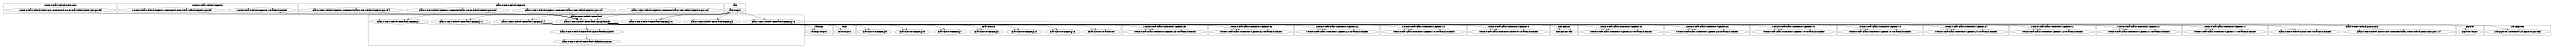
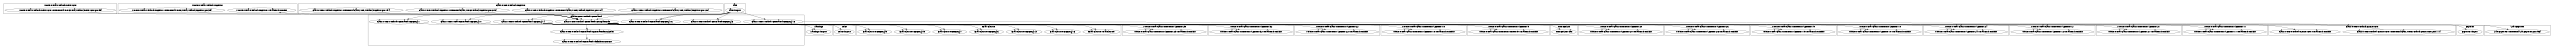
node "Class::MOP::Method::Generated::BEGIN@10": label "Class::MOP::Method::Generated::BEGIN@10" -> "Class::MOP::Meta::Generated::BEGIN@10"
